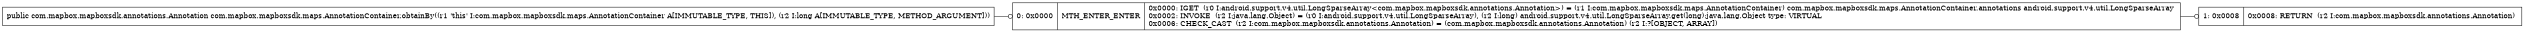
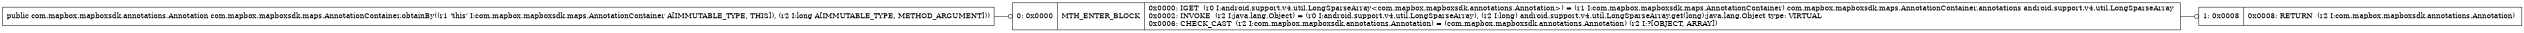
node "0: 0x0000": text "MTH_ENTER_ENTER" -> "MTH_ENTER_BLOCK"
